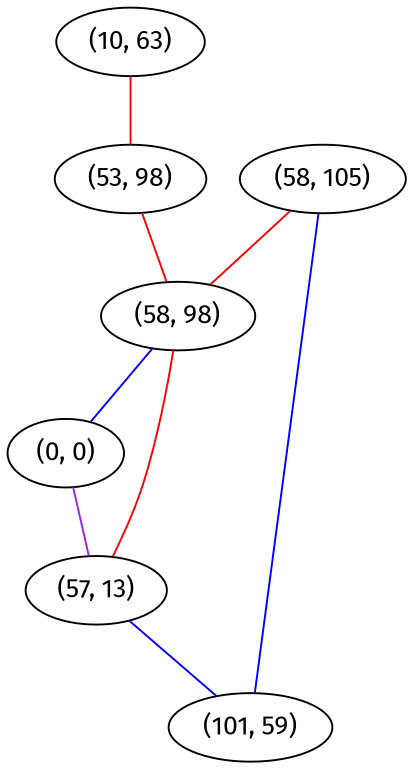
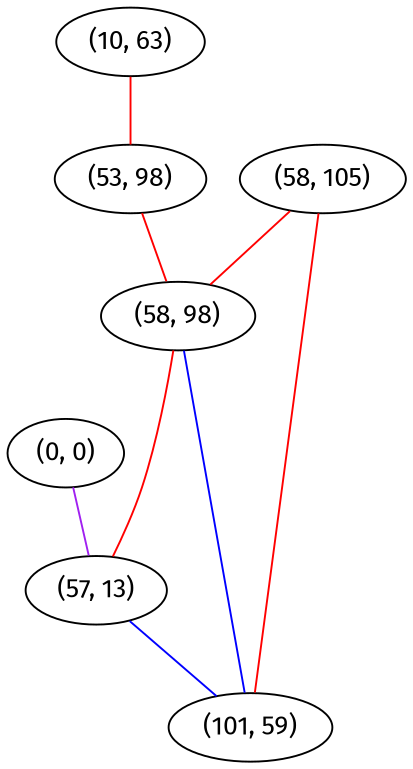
edge "(58, 98)" -- "(0, 0)": now "(58, 98)" -- "(101, 59)"
edge "(58, 105)" -- "(101, 59)": color blue -> red
